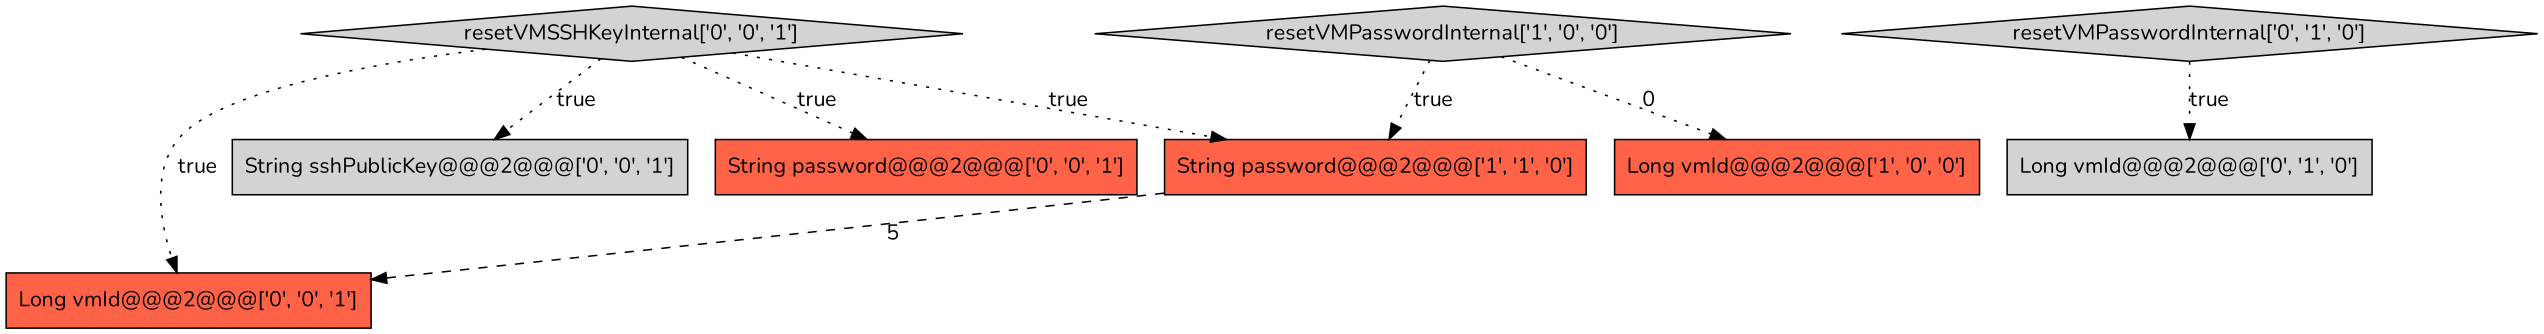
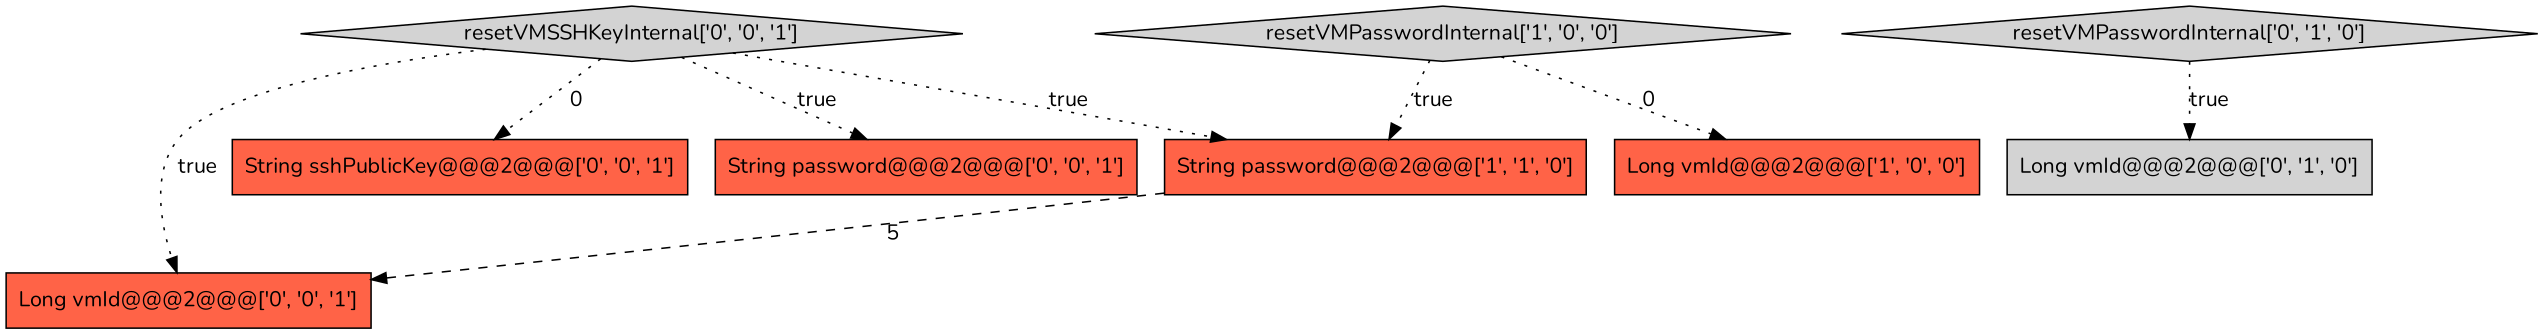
edge "resetVMSSHKeyInternal['0', '0', '1']" -> "String sshPublicKey@@@2@@@['0', '0', '1']": label "true" -> "0"
node "String sshPublicKey@@@2@@@['0', '0', '1']": fillcolor lightgray -> tomato
